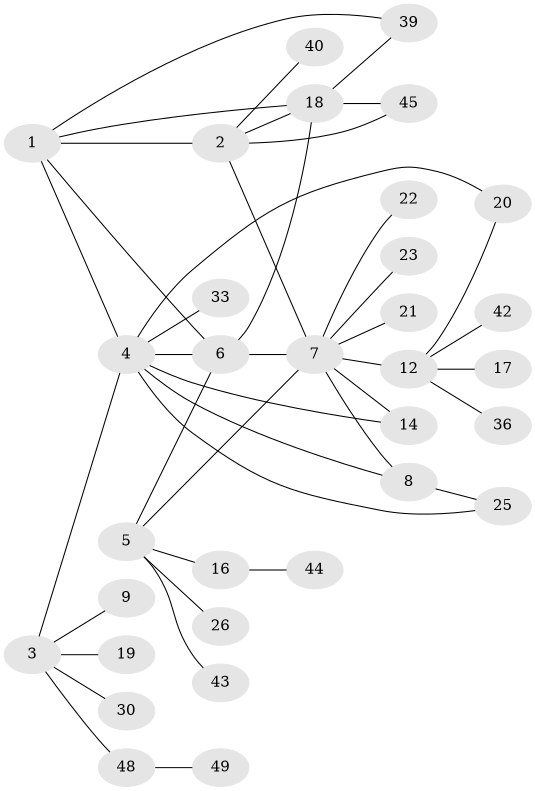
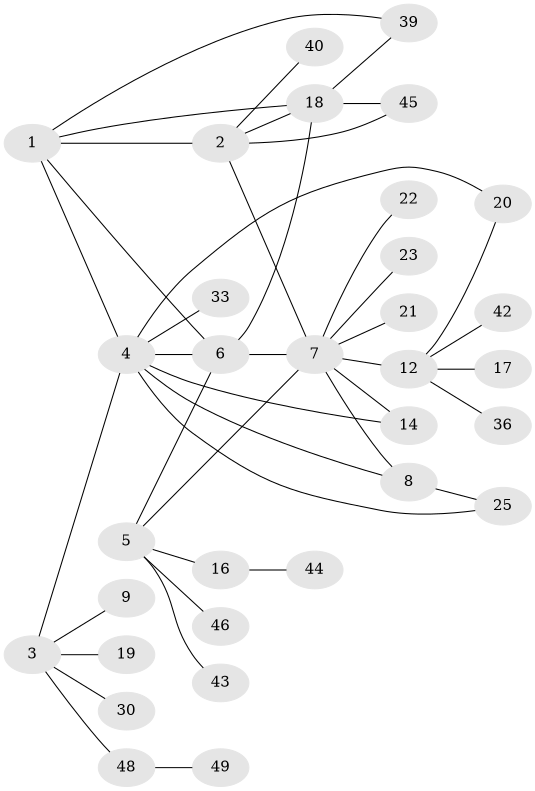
node "26": label "26" -> "46"
